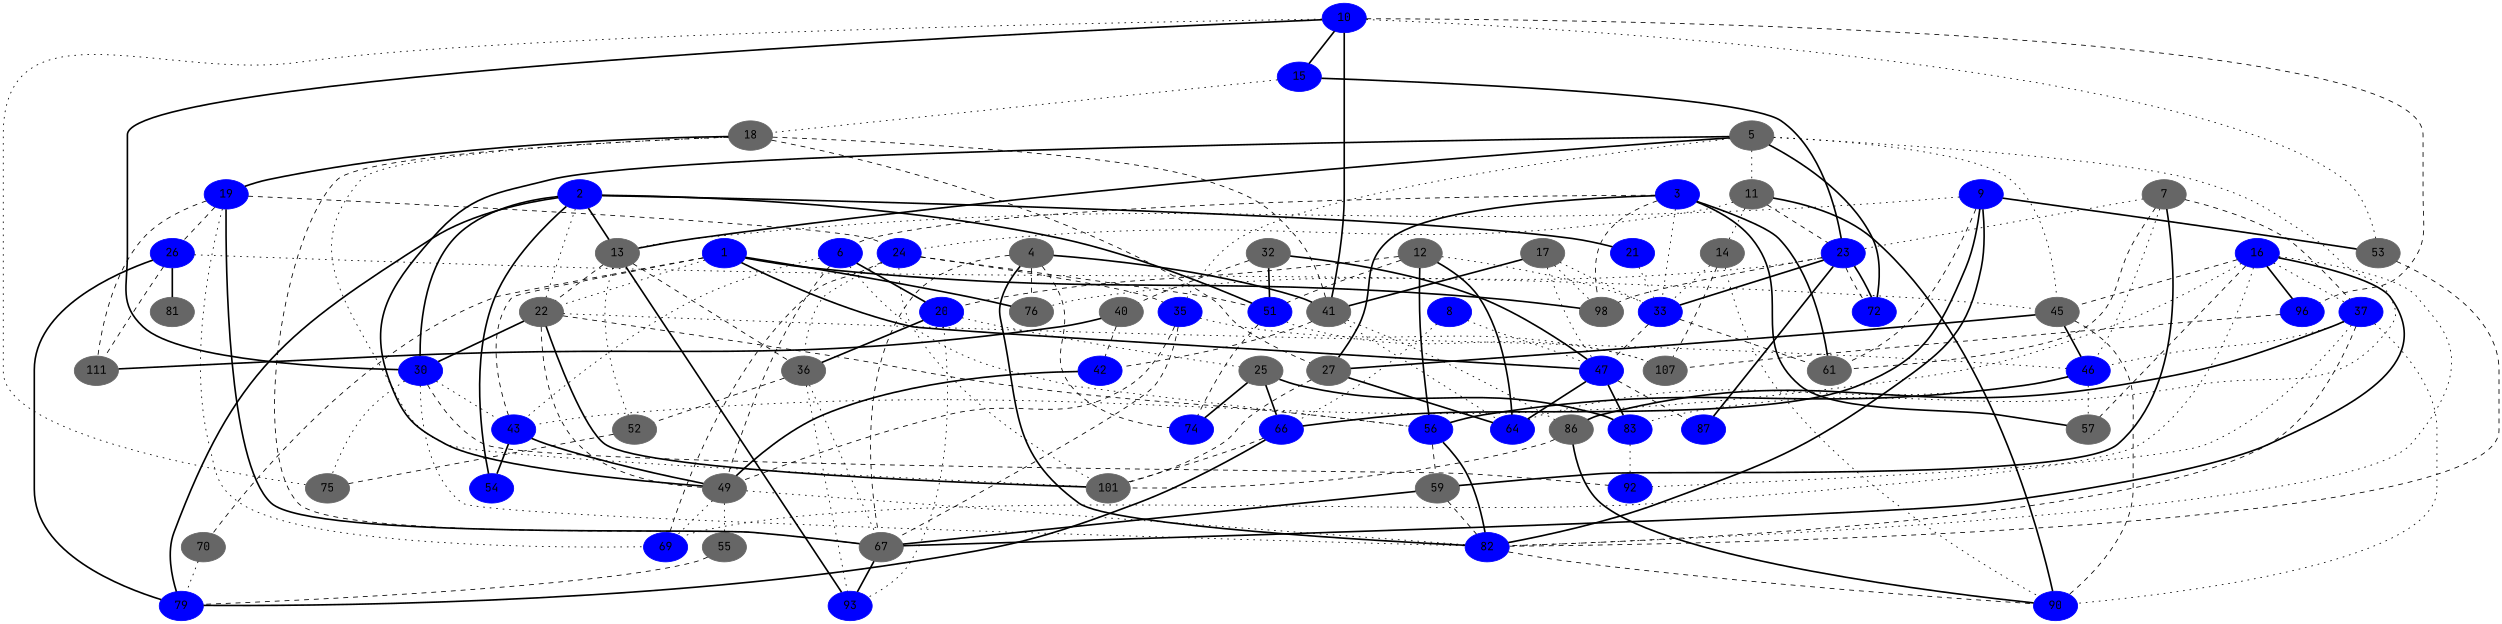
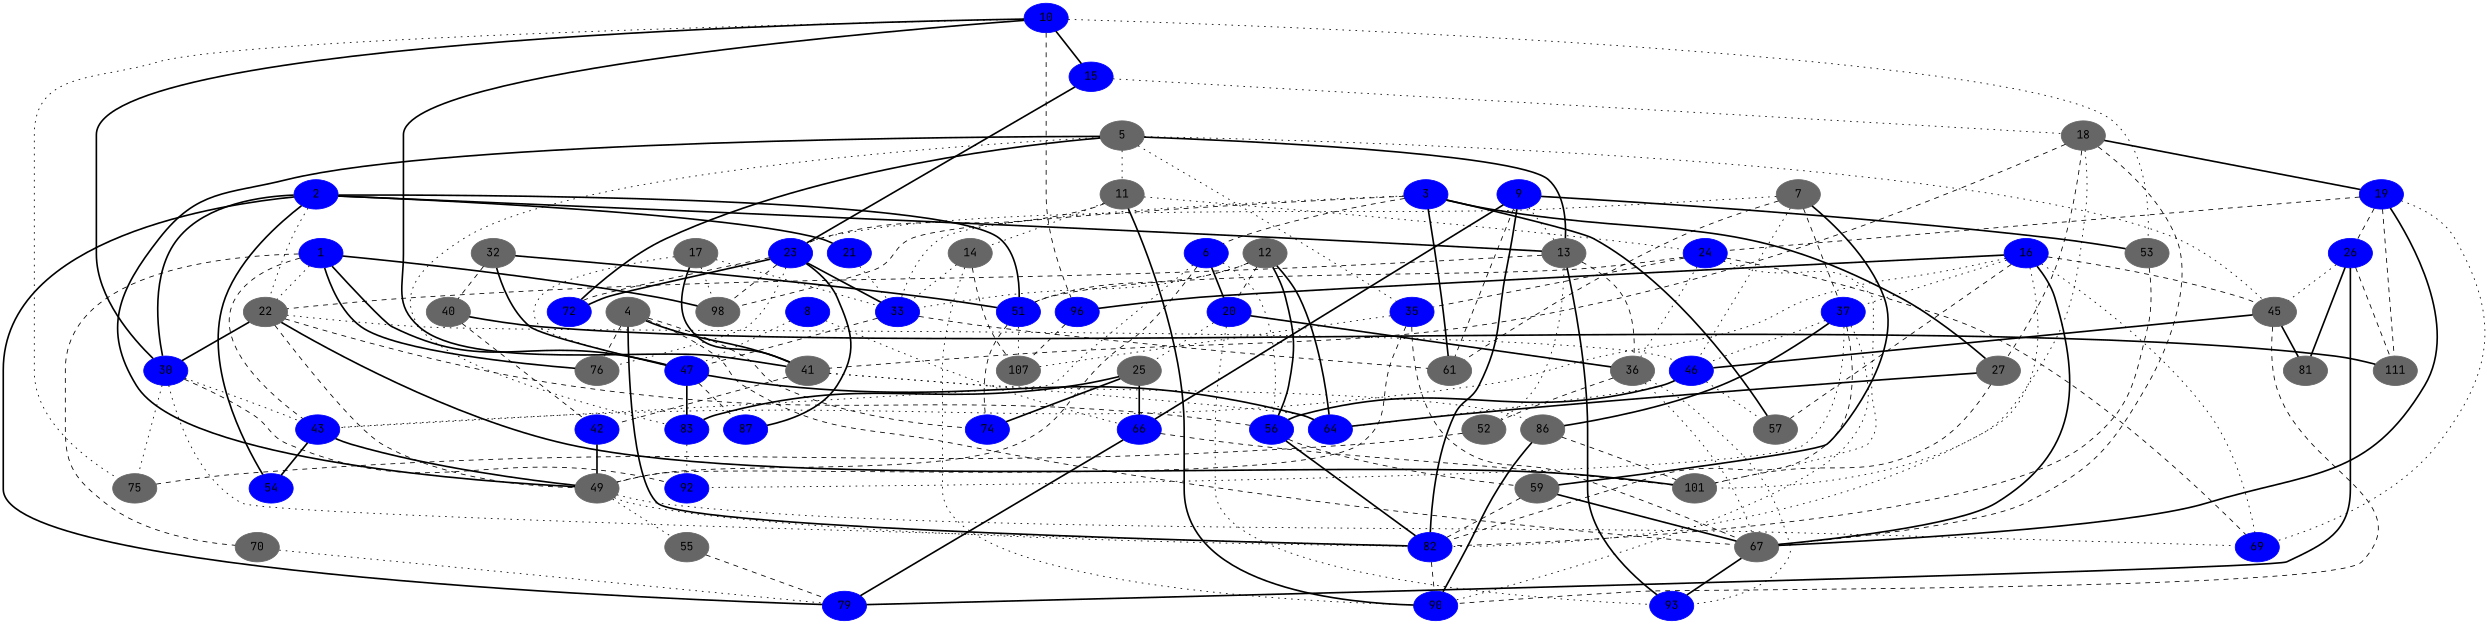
edge "45" -- "27": now "45" -- "81"
